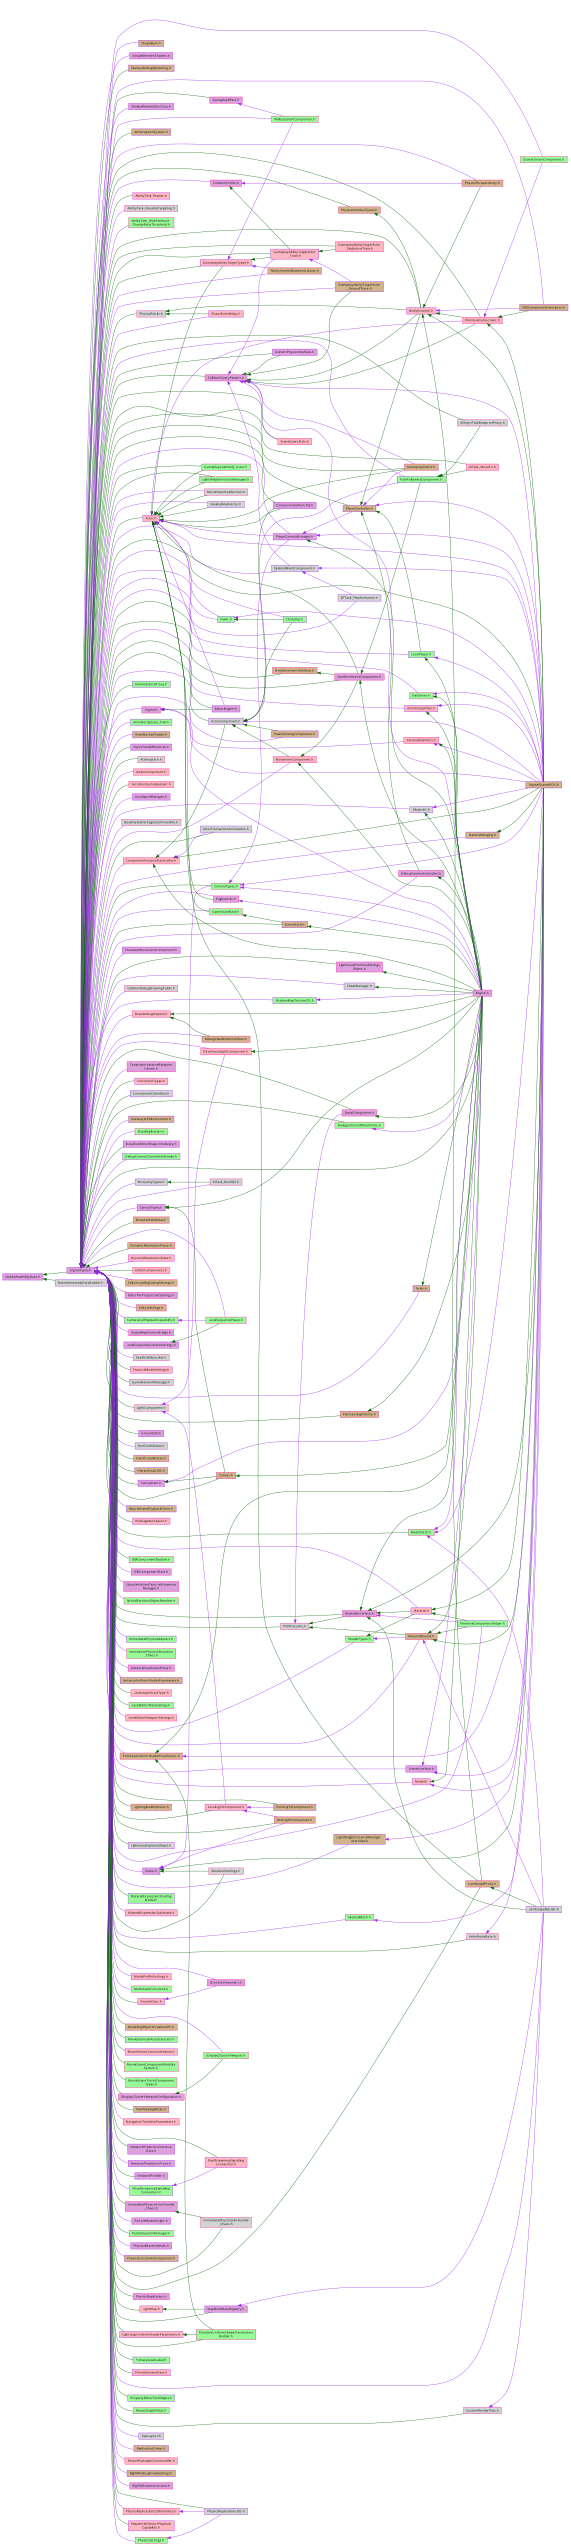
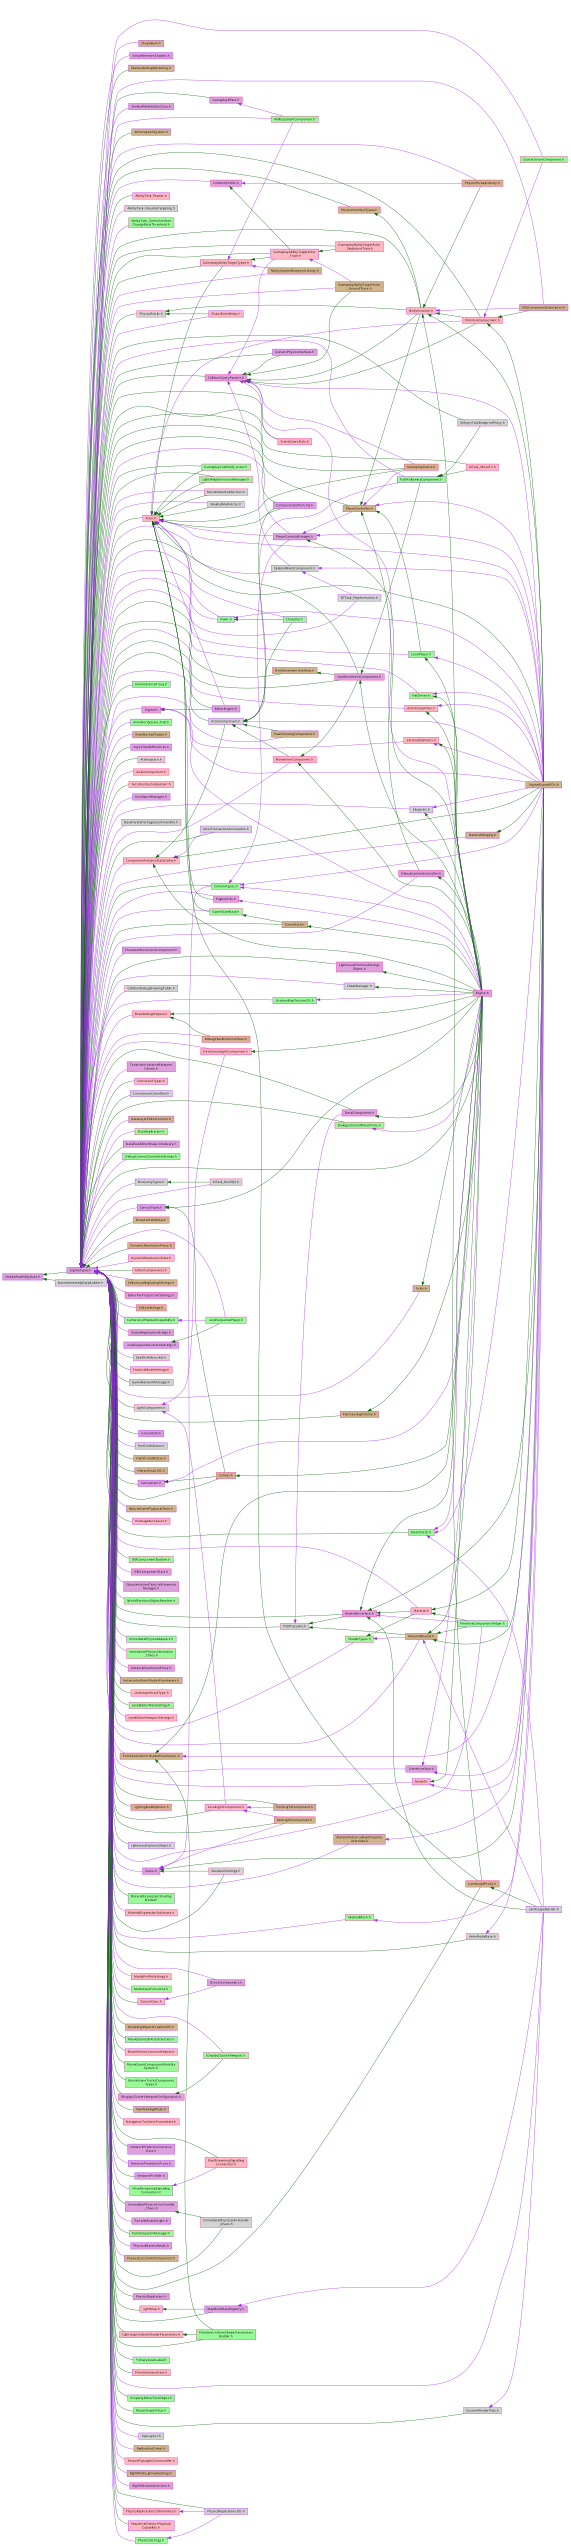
node "AbilityTask_WaitAttribute ChangeRatioThreshold.h": label "AbilityTask_WaitAttribute ChangeRatioThreshold.h" -> "AbilityTask_SceneInterface ChangeRatioThreshold.h"
node "LightWeightInstanceManager Overrides.h": label "LightWeightInstanceManager Overrides.h" -> "MaterialInstanceBaseProperty Overrides.h"
